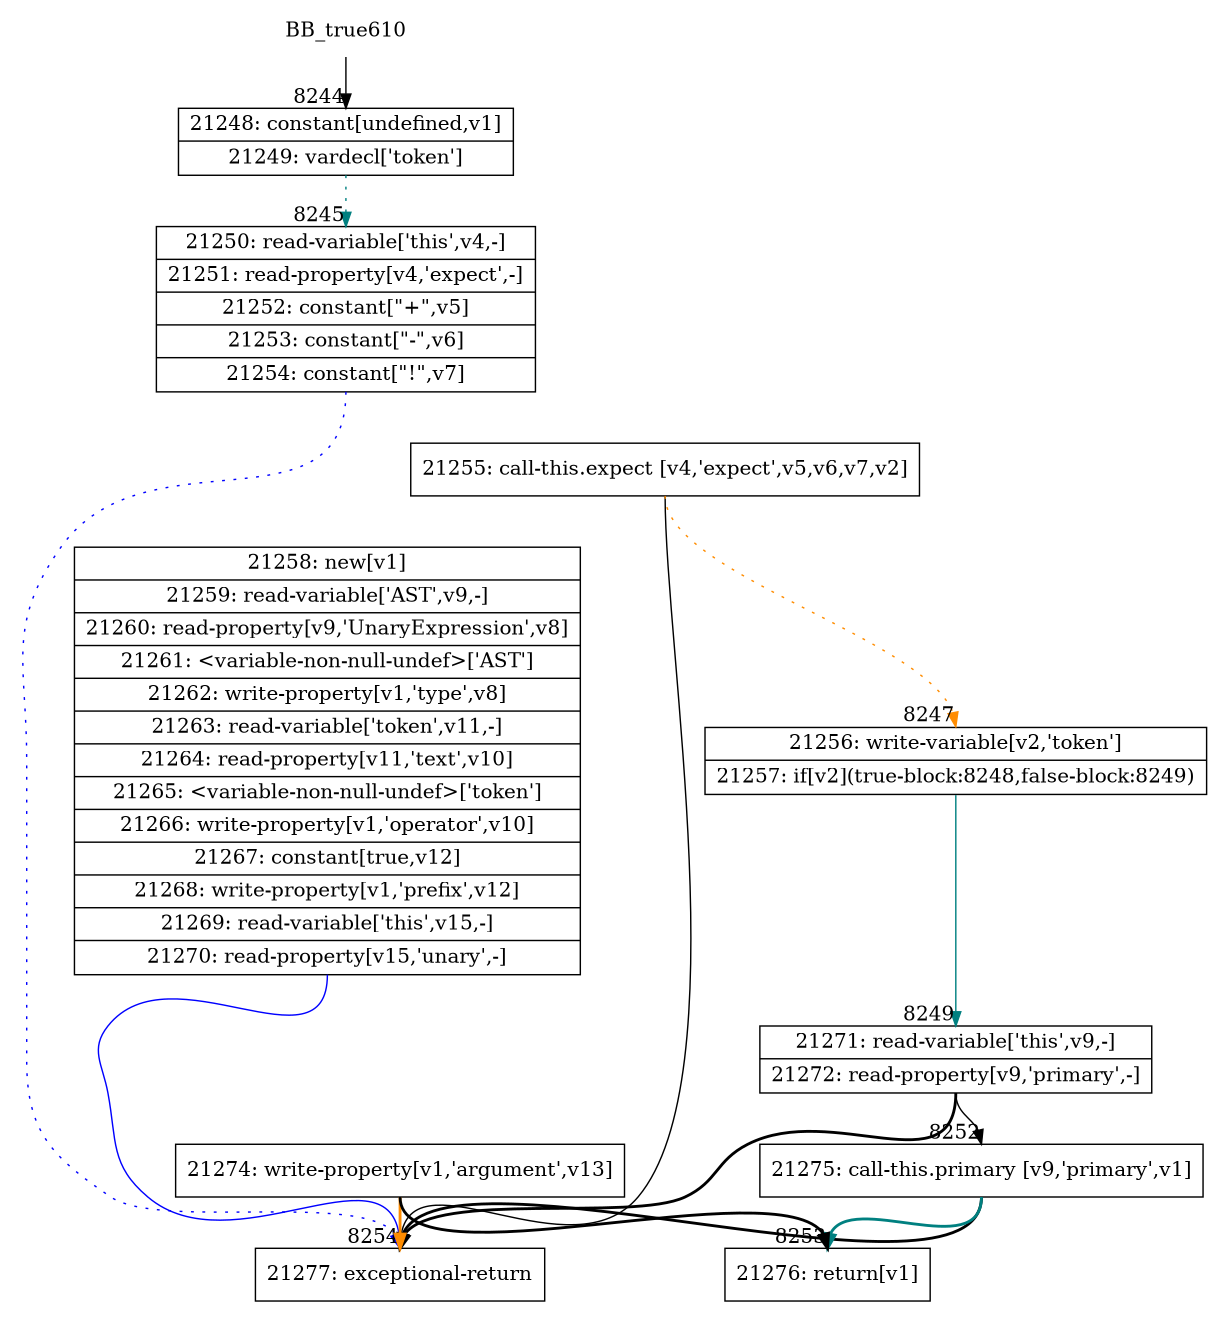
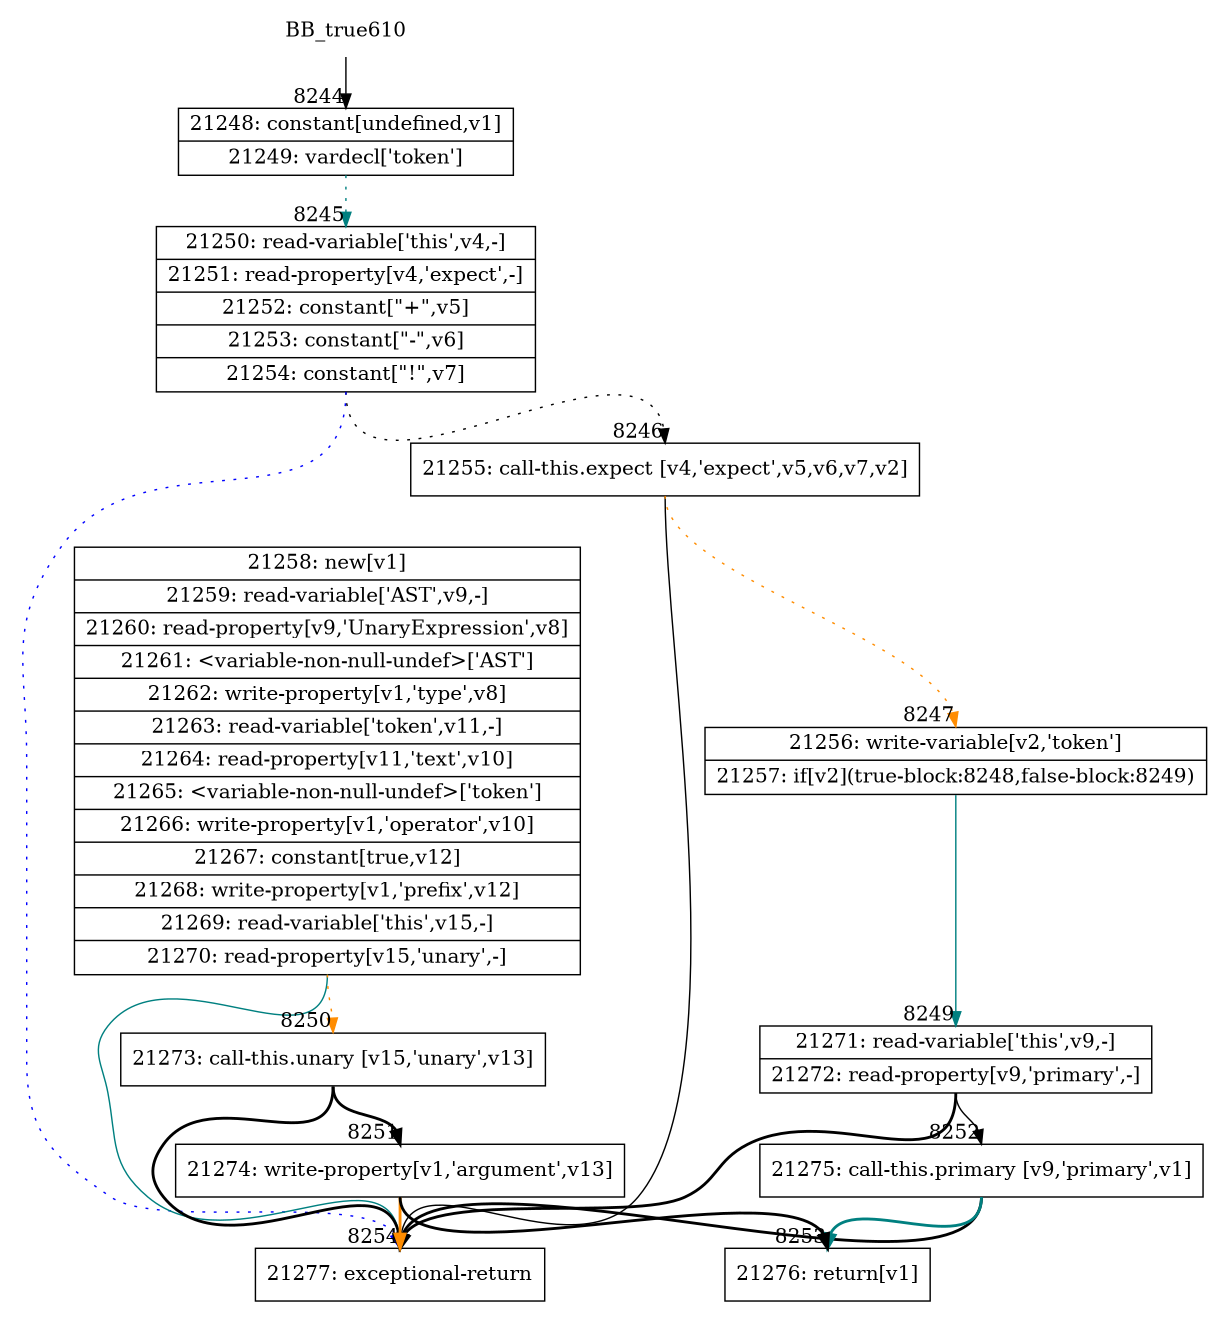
edge "21250: read-variable['this',v4,-]" -> "21255: call-this.expect [v4,'expect',v5,v6,v7,v2]": added
node "21273: call-this.unary [v15,'unary',v13]": added
edge "21258: new[v1]" -> "21277: exceptional-return": color blue -> teal
